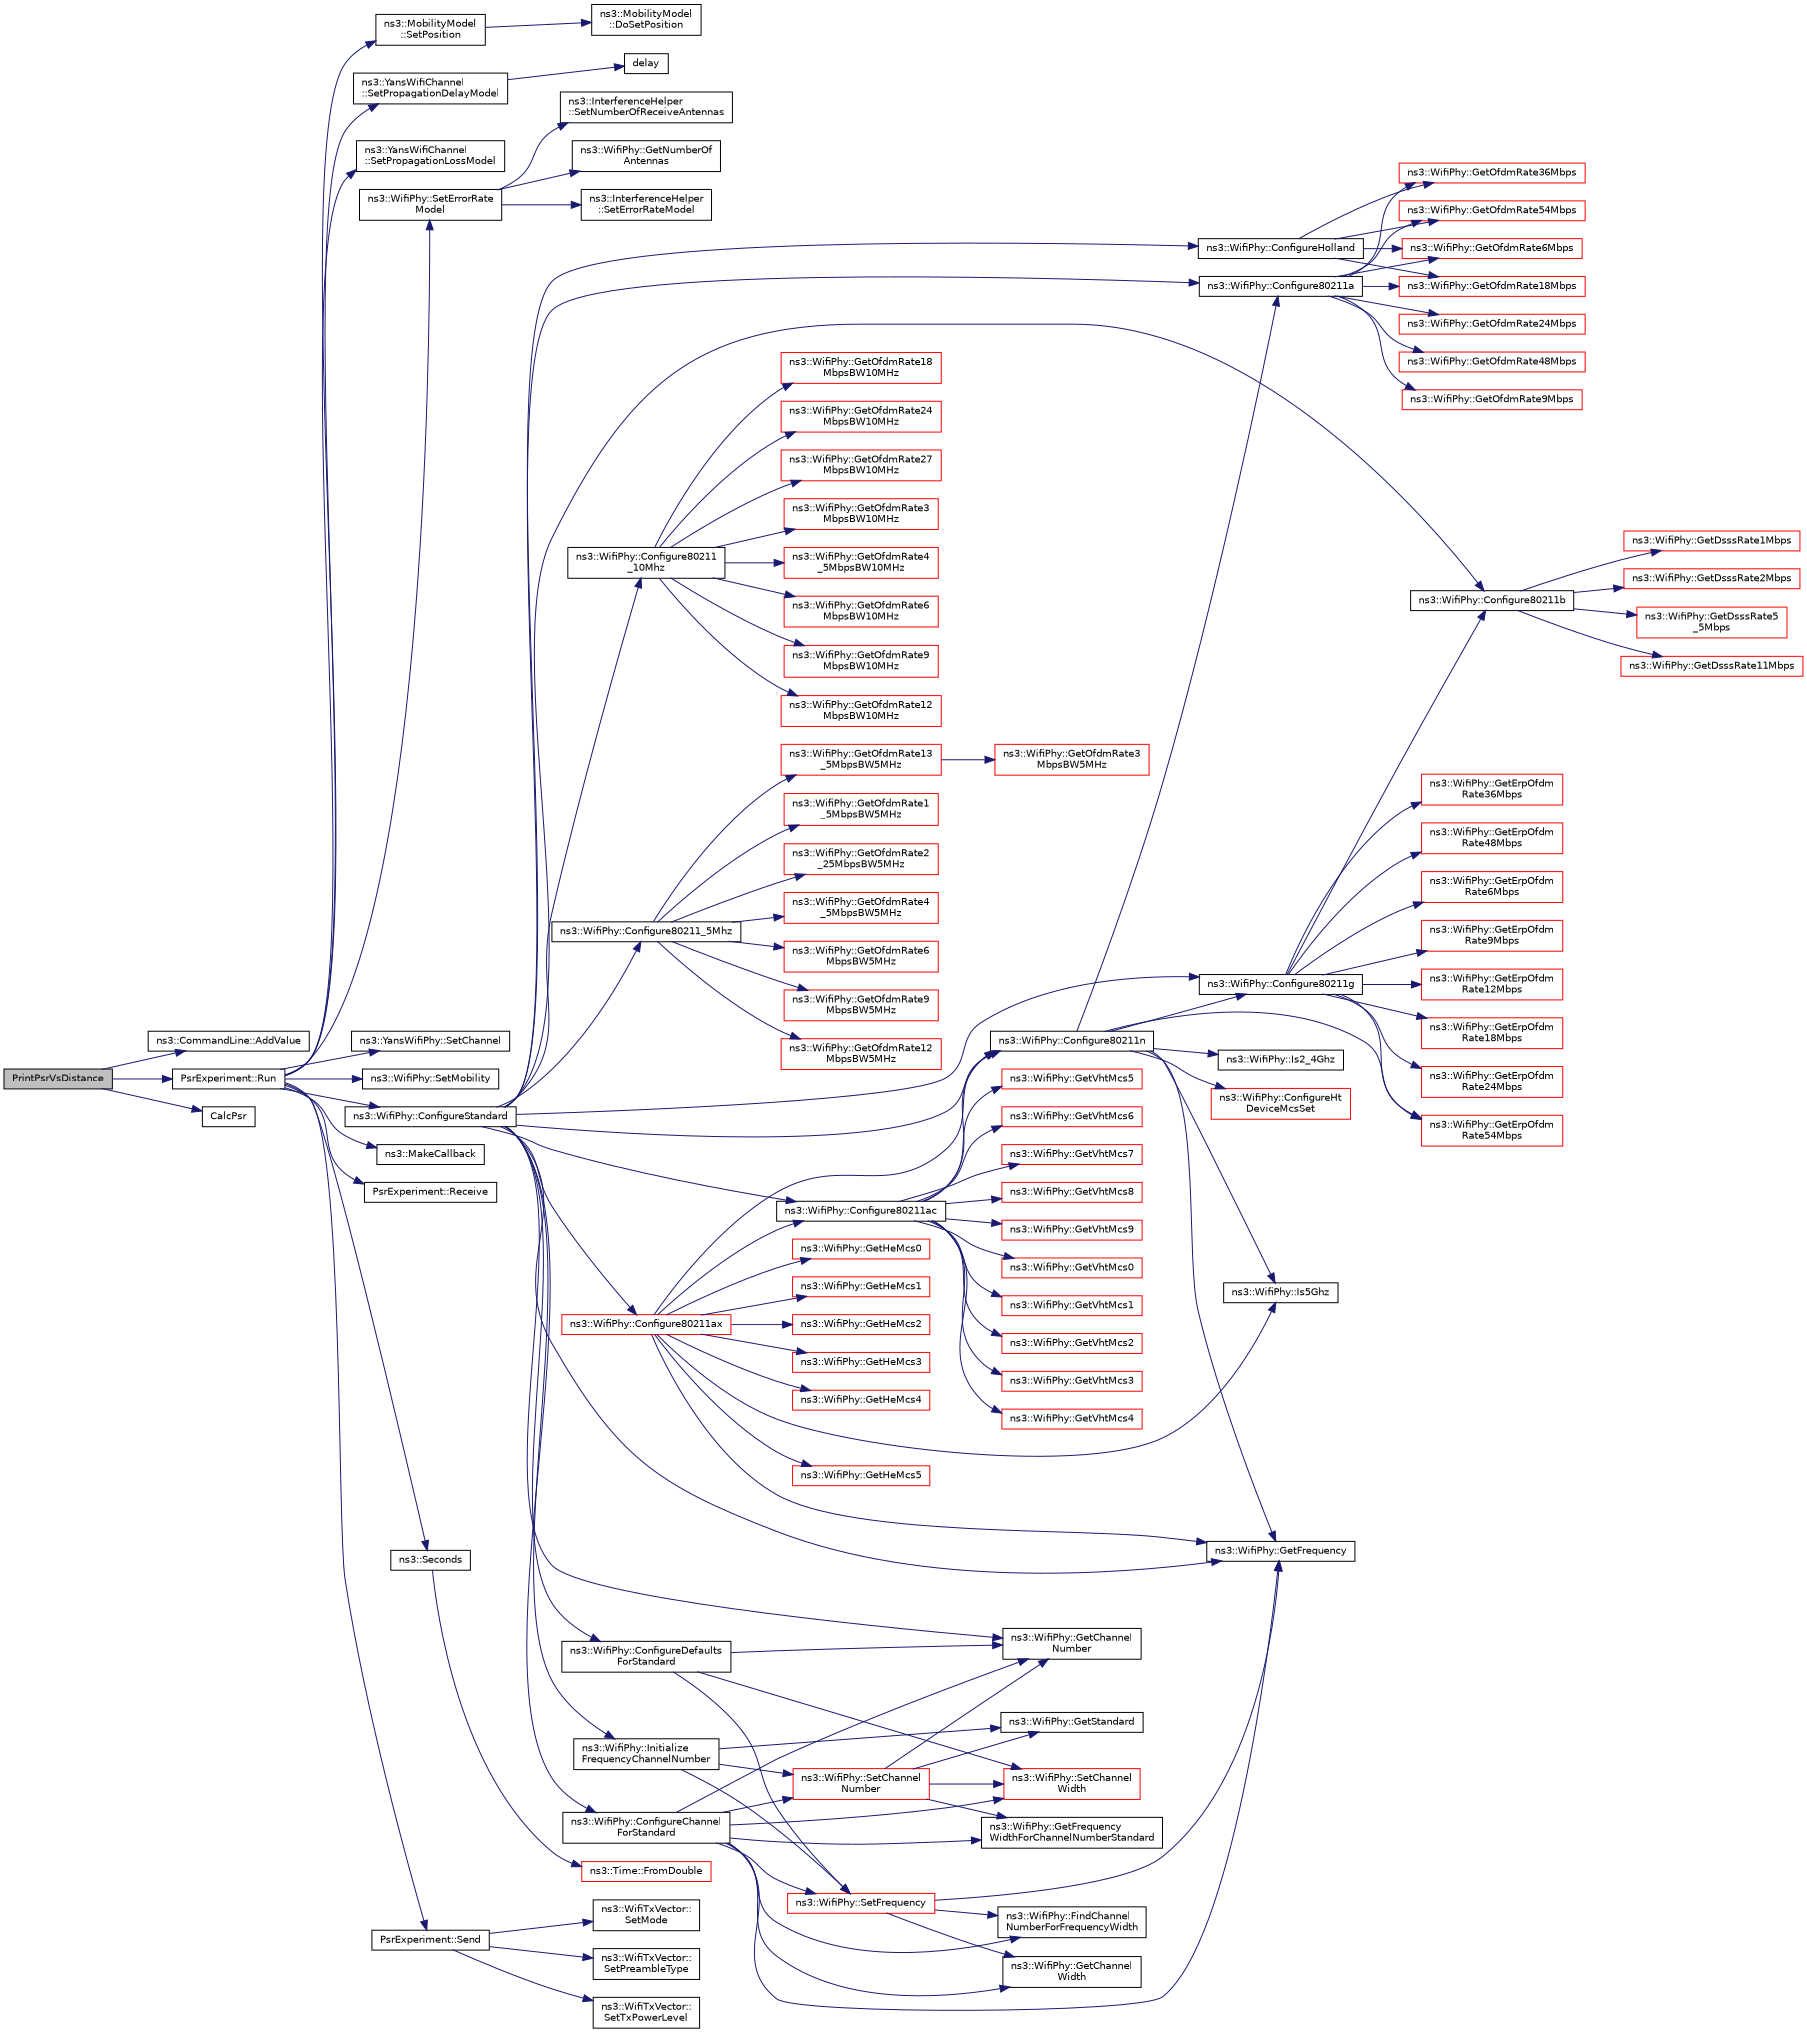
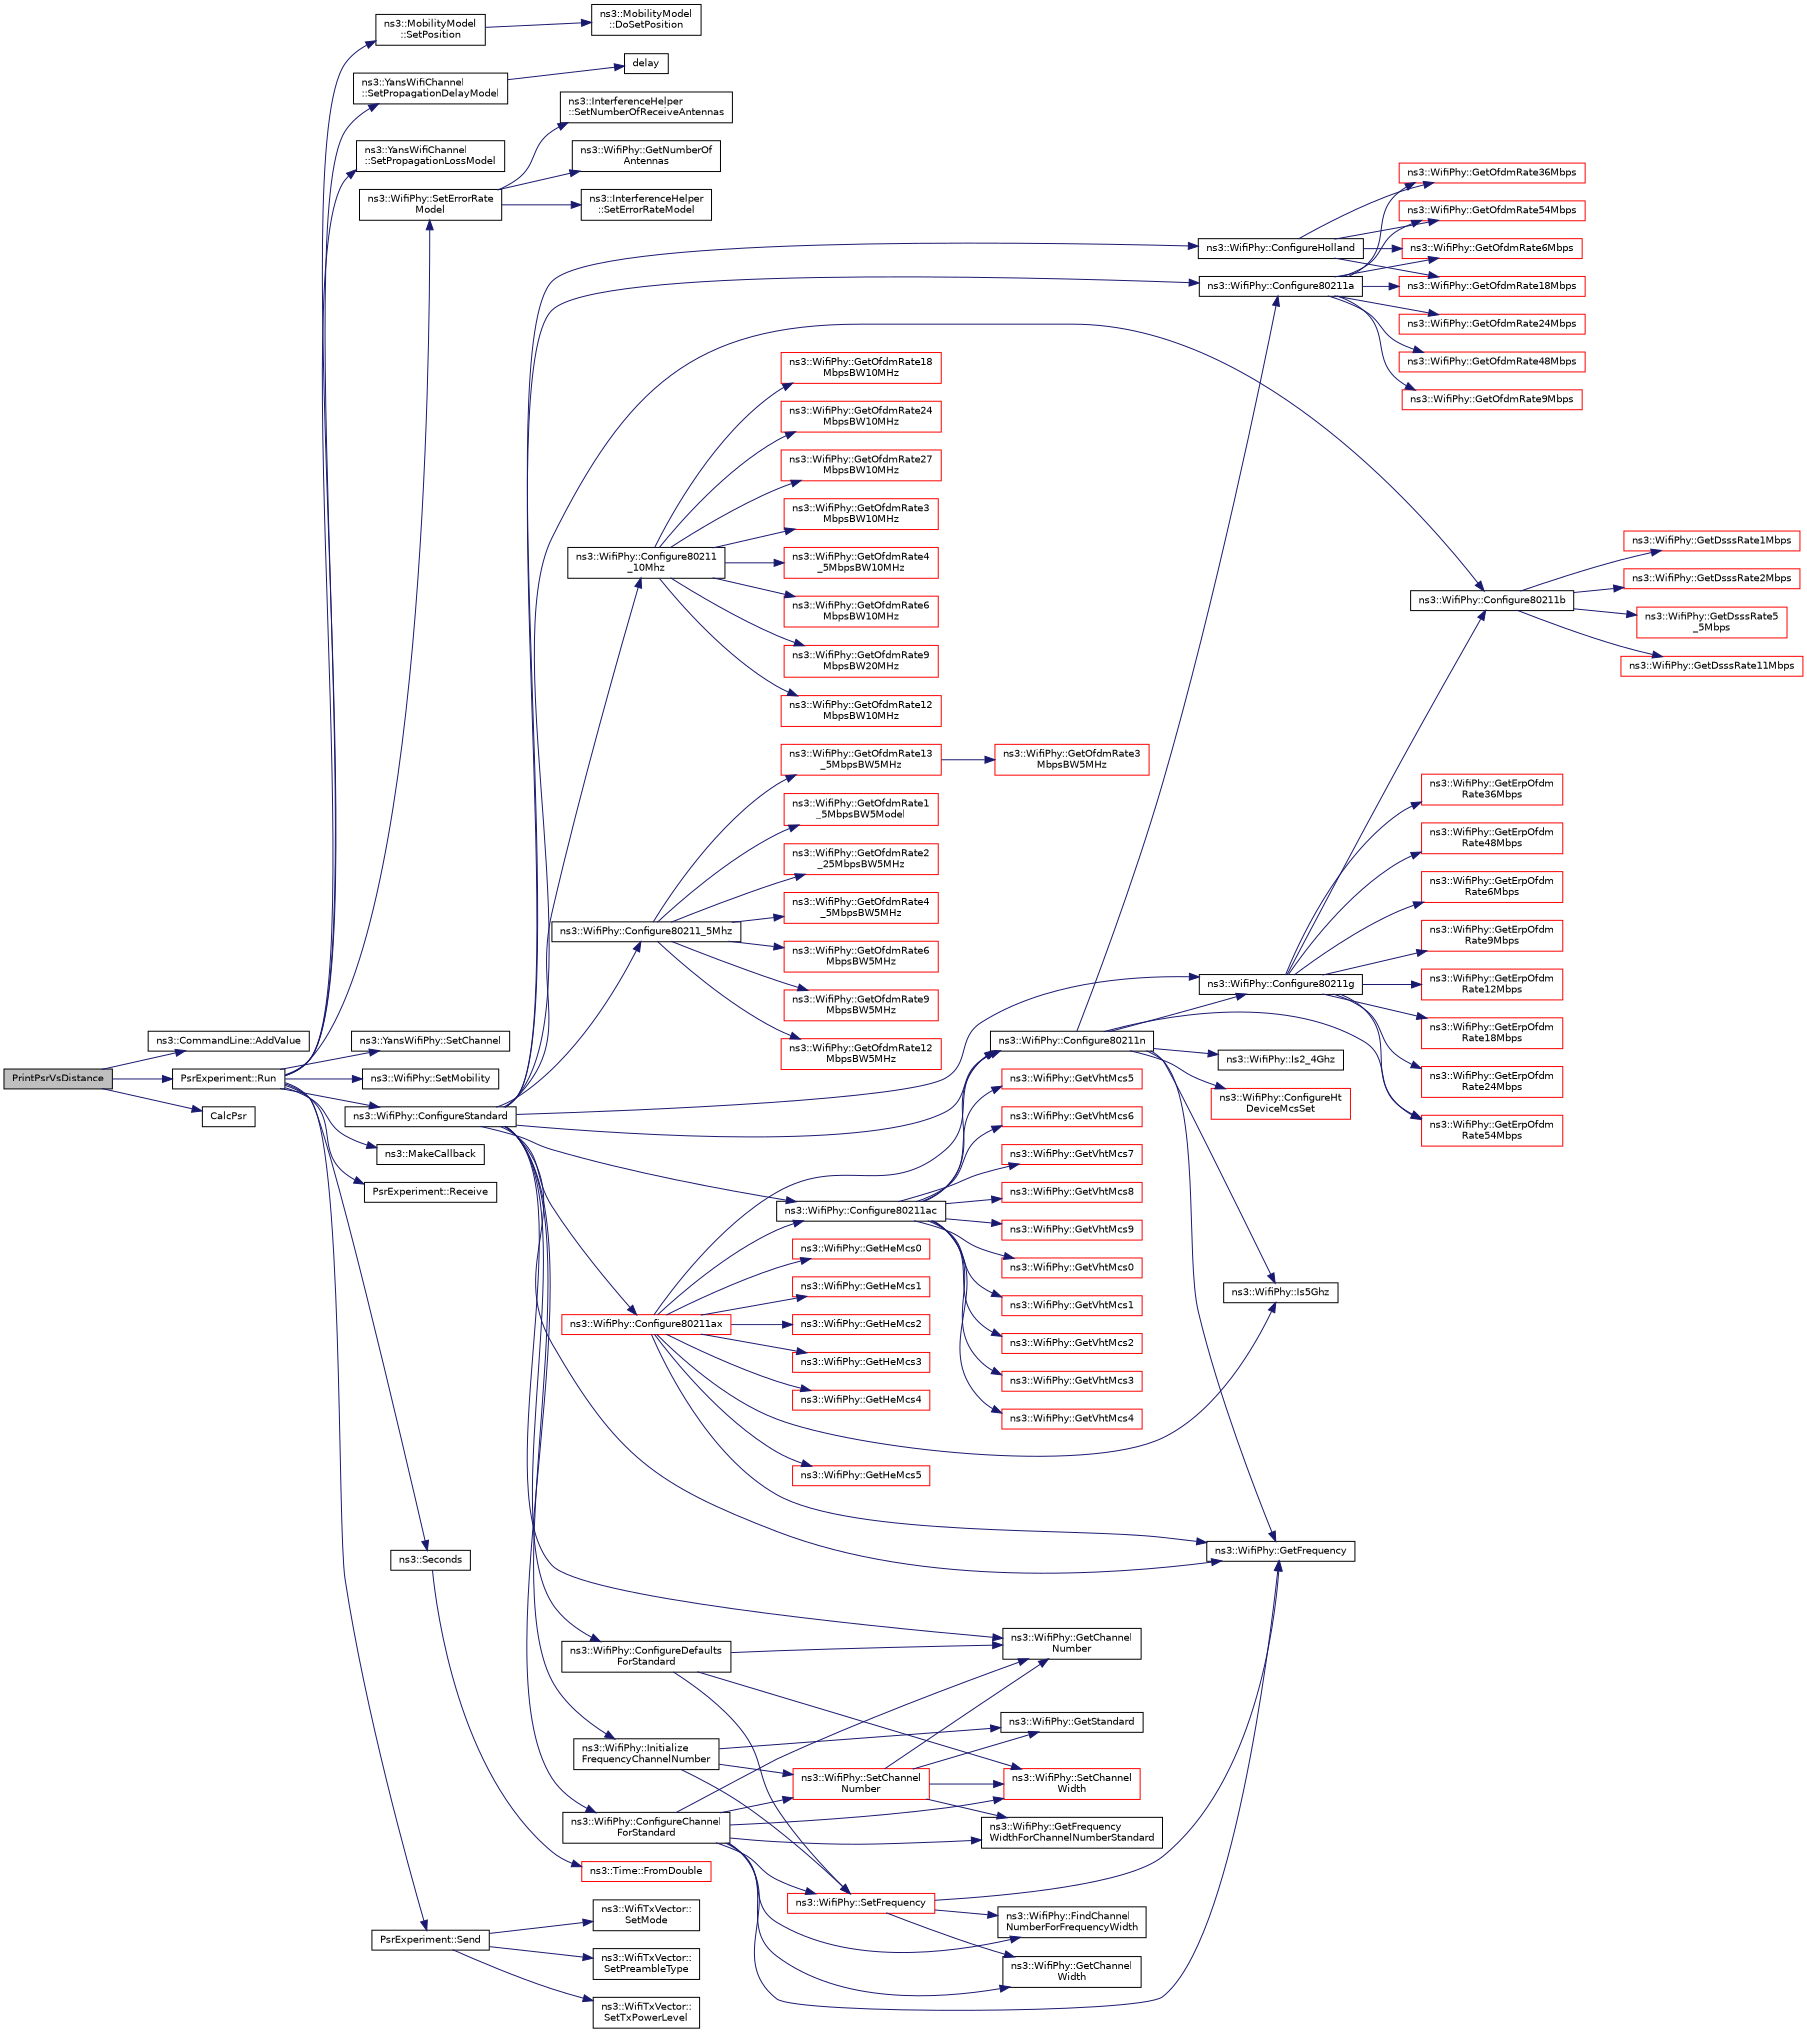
node "ns3::WifiPhy::GetOfdmRate9 MbpsBW10MHz": label "ns3::WifiPhy::GetOfdmRate9 MbpsBW10MHz" -> "ns3::WifiPhy::GetOfdmRate9 MbpsBW20MHz"
node "ns3::WifiPhy::GetOfdmRate1 _5MbpsBW5MHz": label "ns3::WifiPhy::GetOfdmRate1 _5MbpsBW5MHz" -> "ns3::WifiPhy::GetOfdmRate1 _5MbpsBW5Model"
